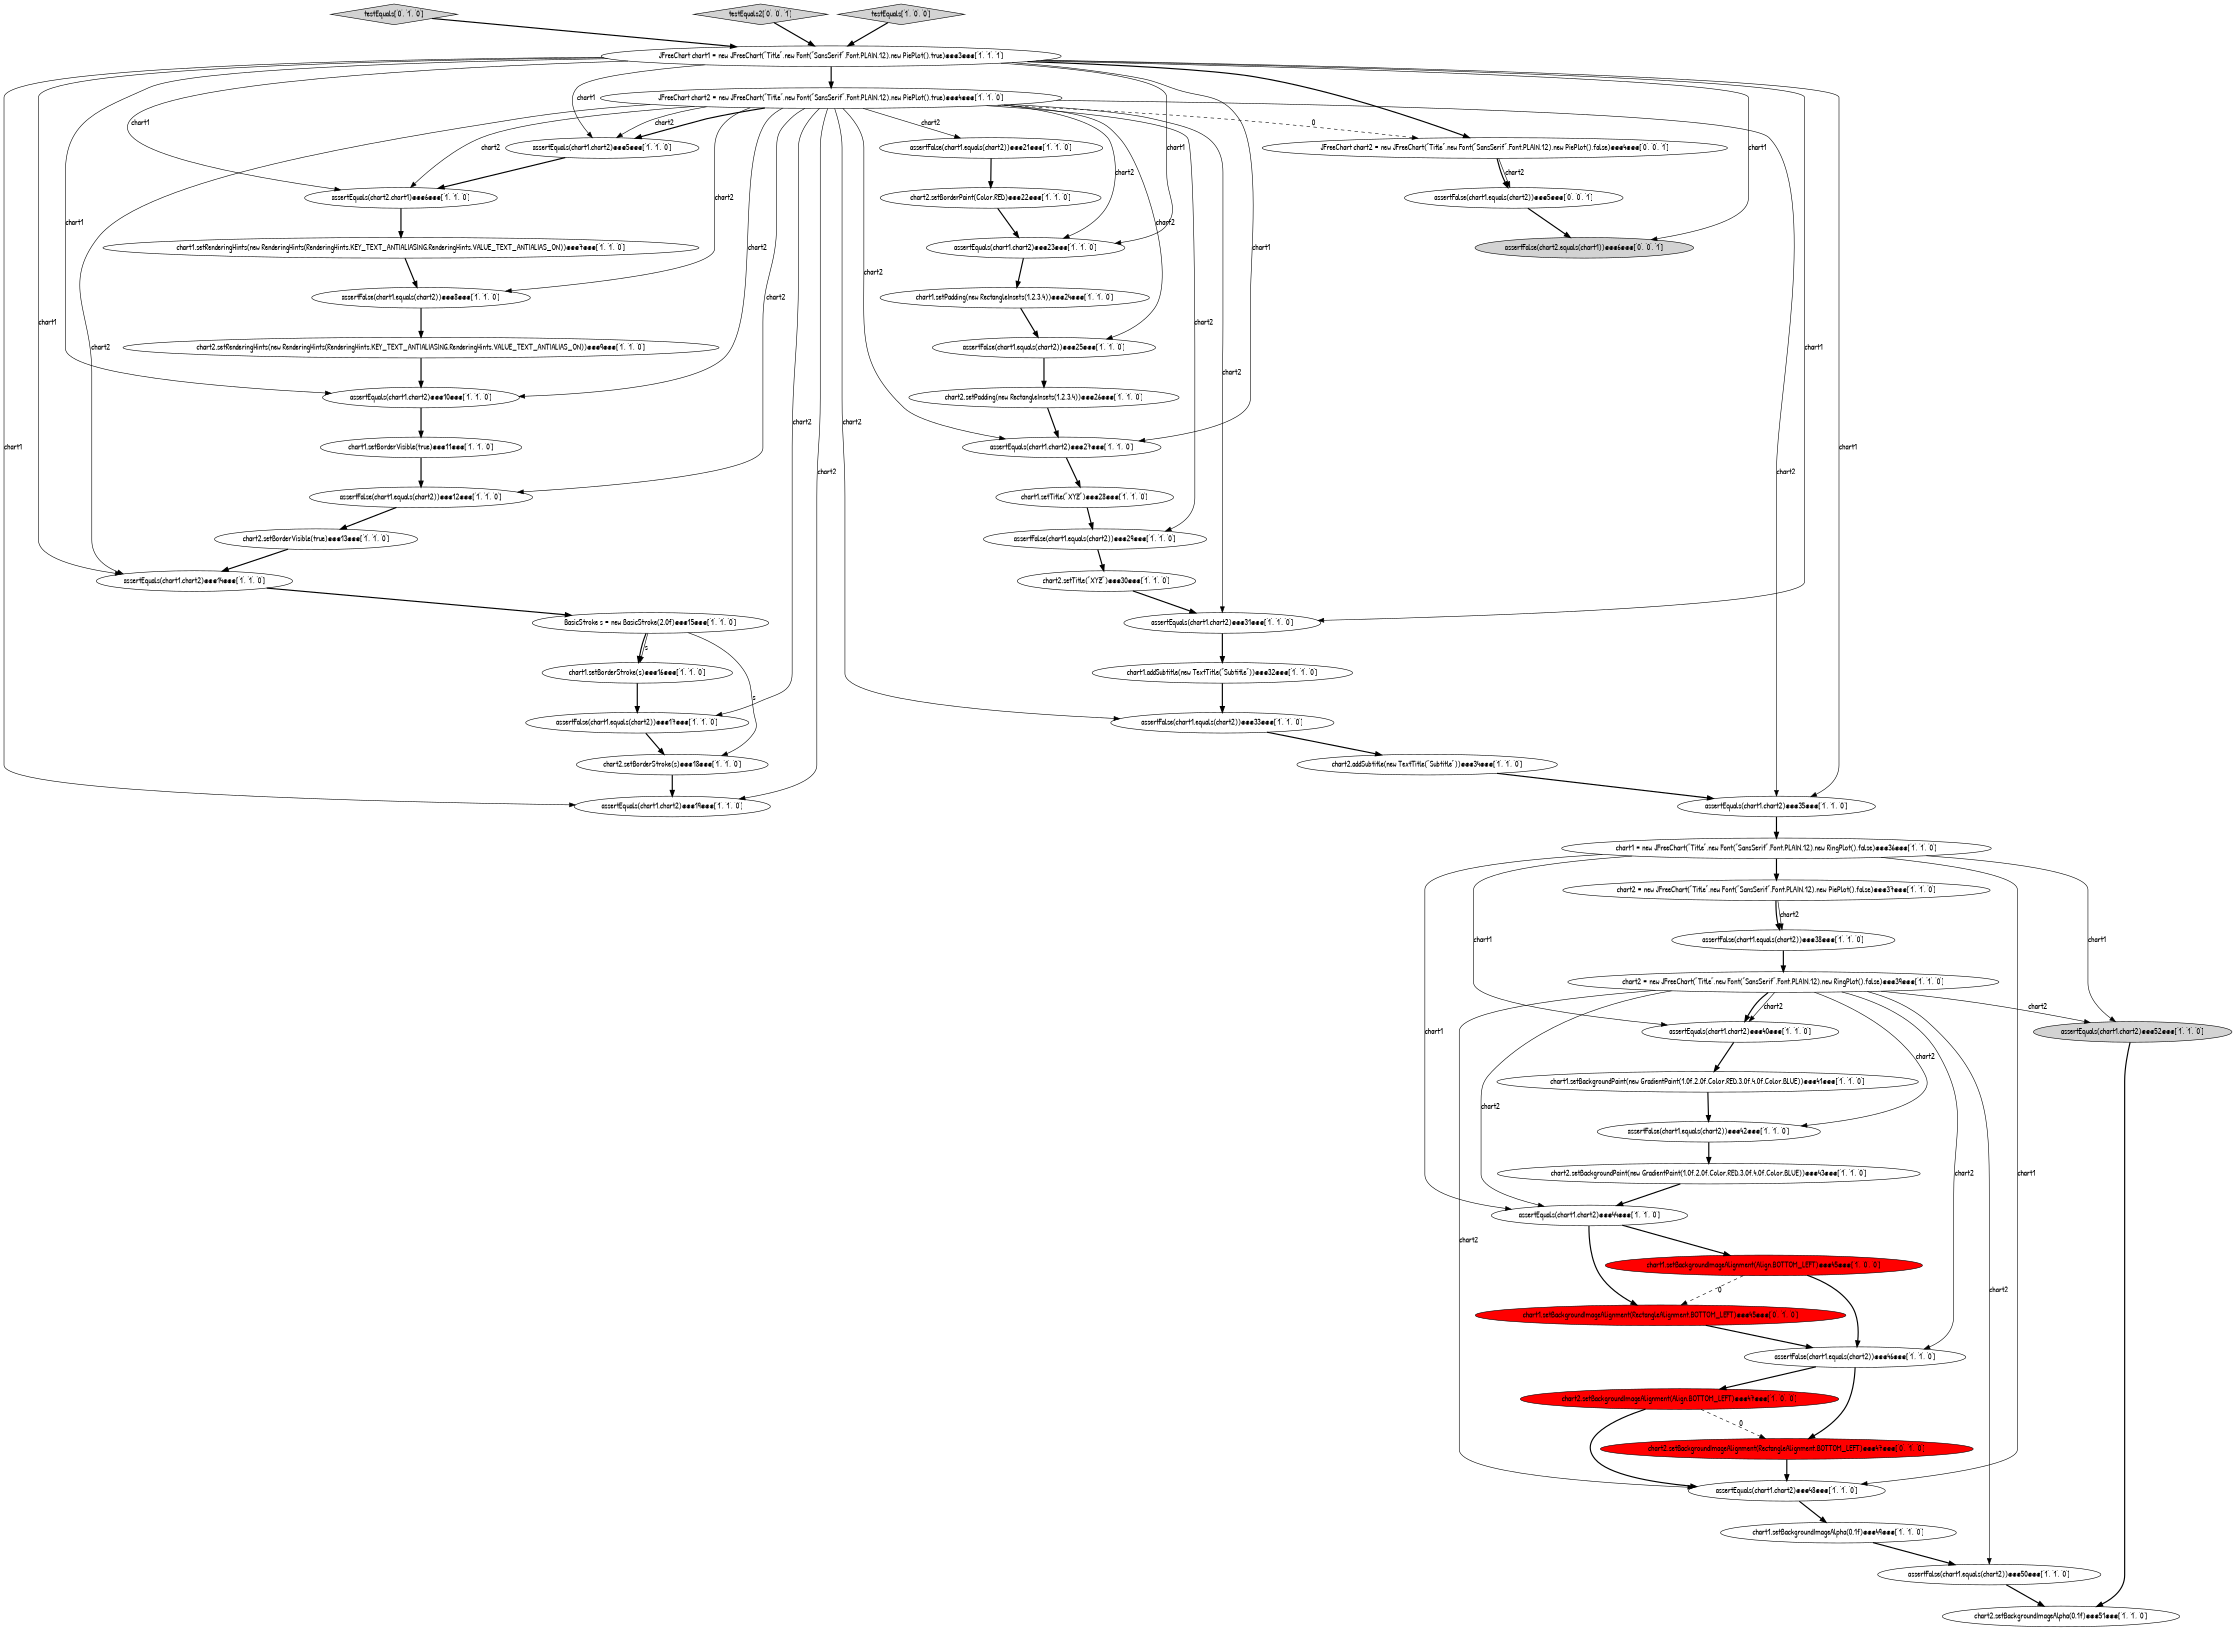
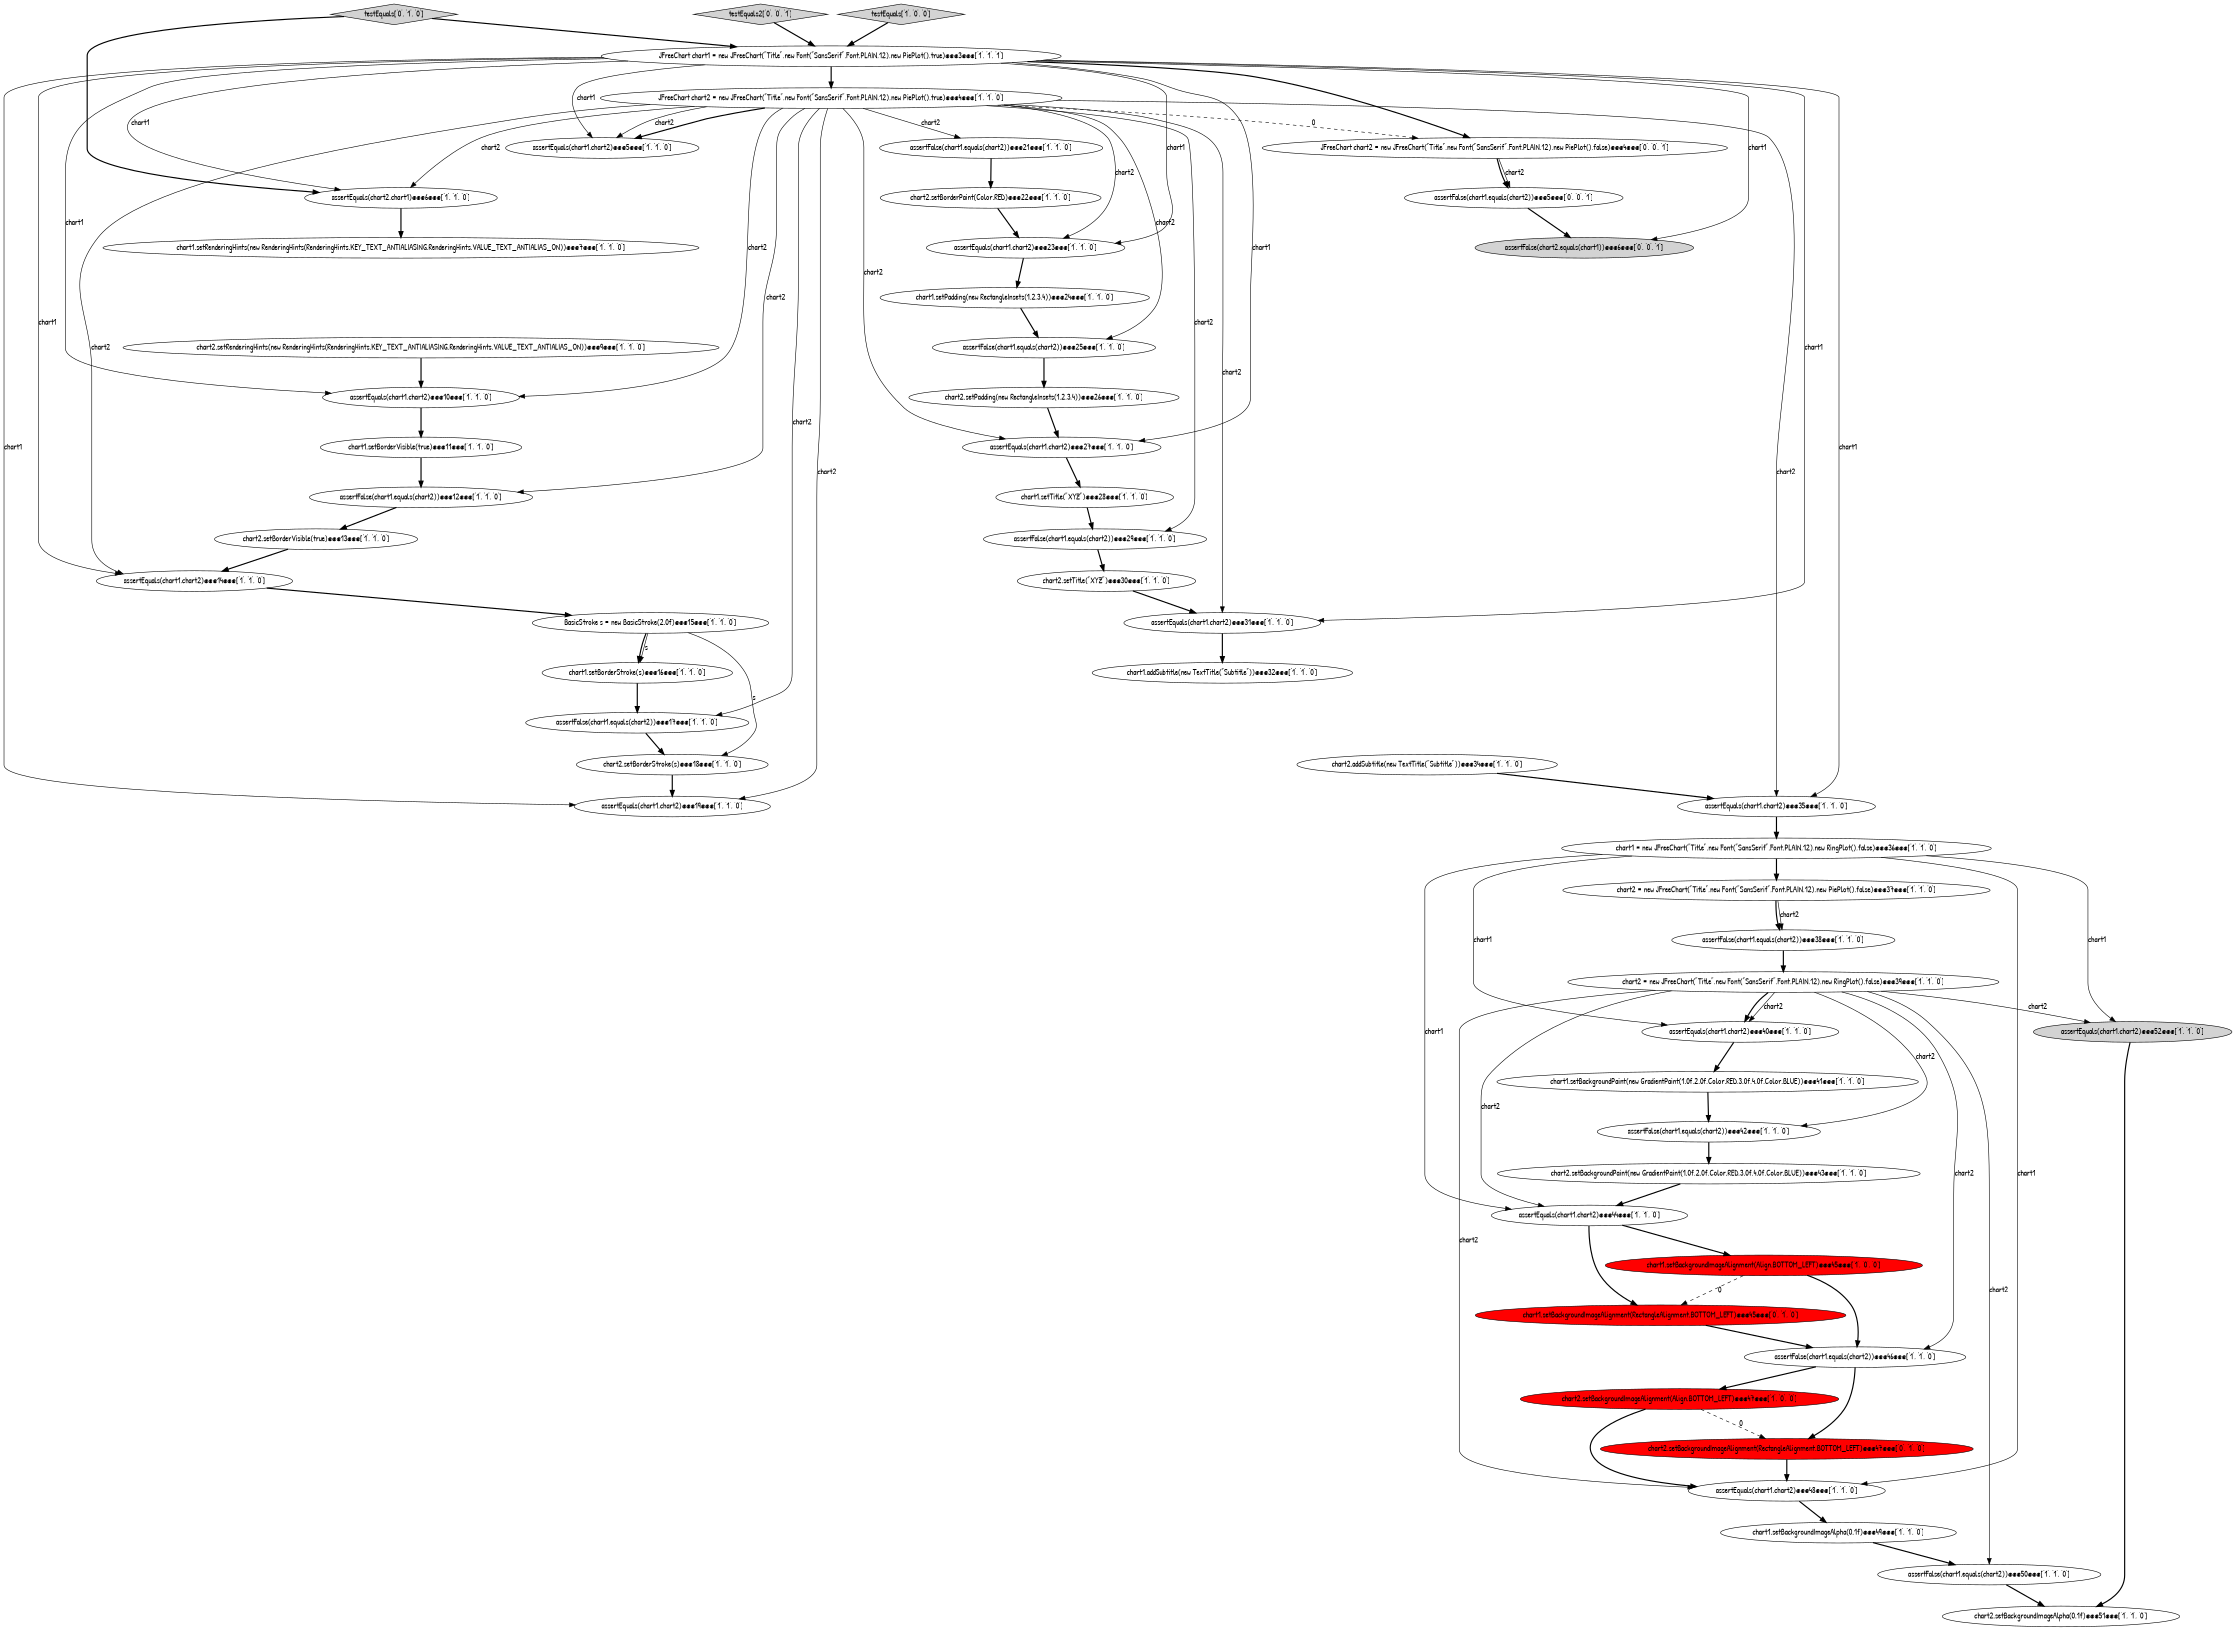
edge "assertEquals(chart1,chart2)@@@5@@@['1', '1', '0']" -> "assertEquals(chart2,chart1)@@@6@@@['1', '1', '0']": now "testEquals['0', '1', '0']" -> "assertEquals(chart2,chart1)@@@6@@@['1', '1', '0']"
node "assertFalse(chart1.equals(chart2))@@@8@@@['1', '1', '0']": removed
node "assertFalse(chart1.equals(chart2))@@@33@@@['1', '1', '0']": removed
